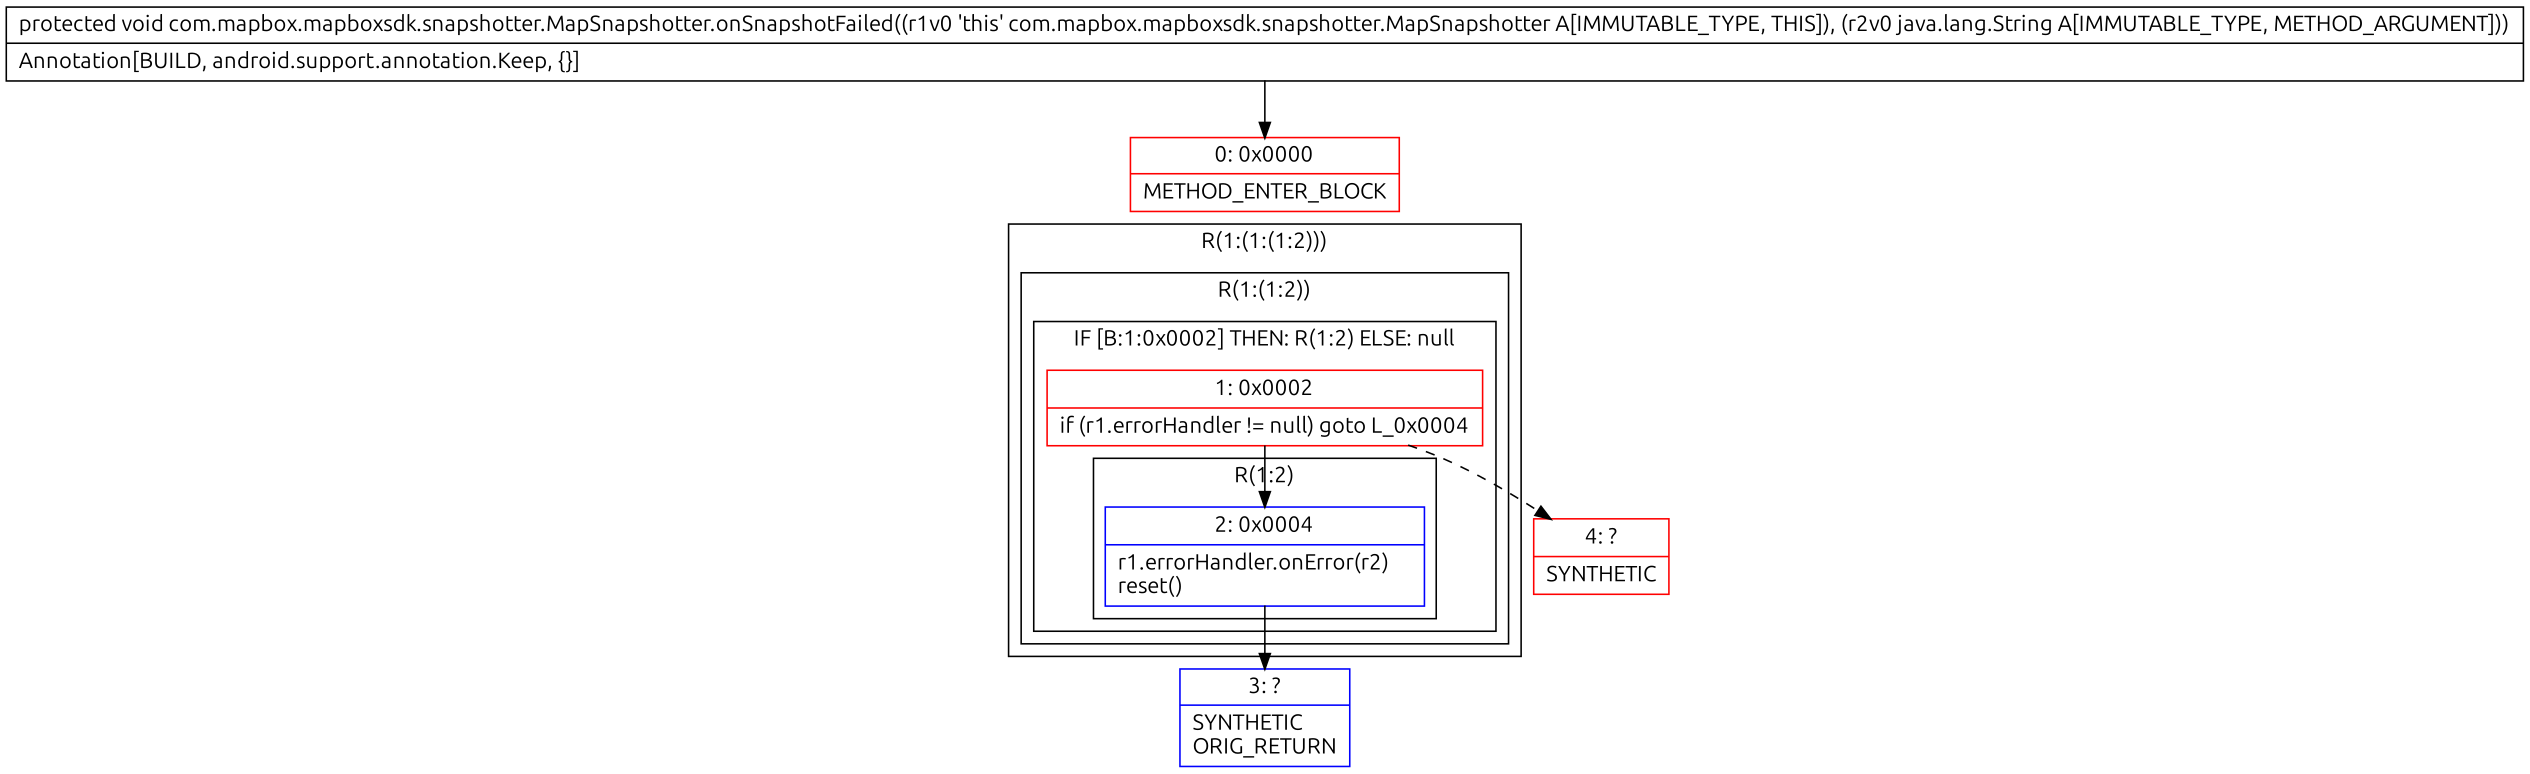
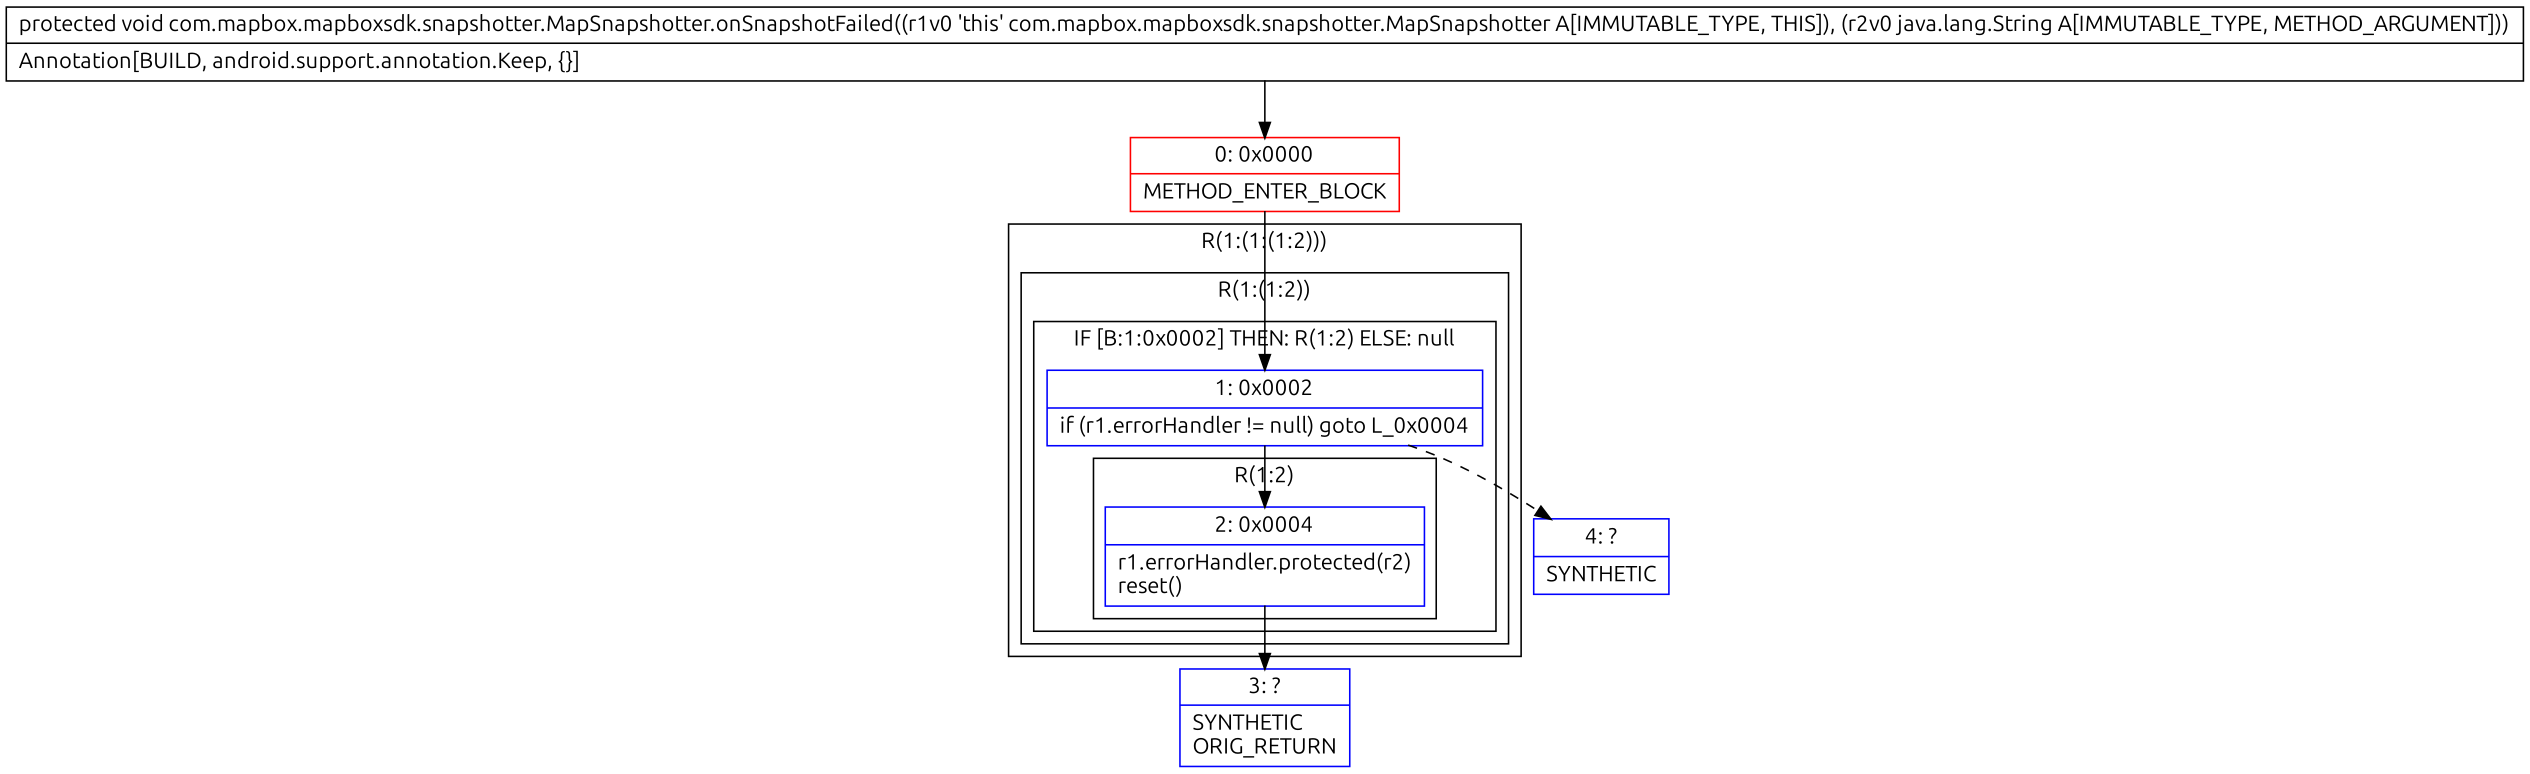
edge "0: 0x0000" -> "1: 0x0002": added
node "1: 0x0002": color red -> blue
node "4: ?": color red -> blue
node "2: 0x0004": text "r1.errorHandler.onError(r2)" -> "r1.errorHandler.protected(r2)"
